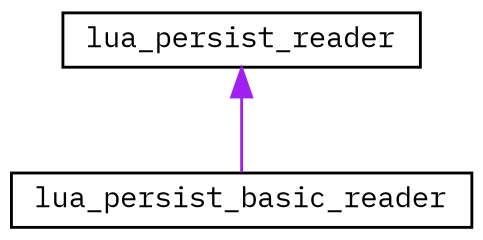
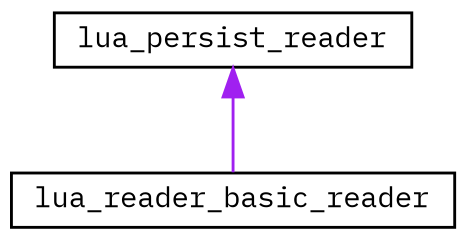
node "lua_persist_basic_reader": label "lua_persist_basic_reader" -> "lua_reader_basic_reader"
